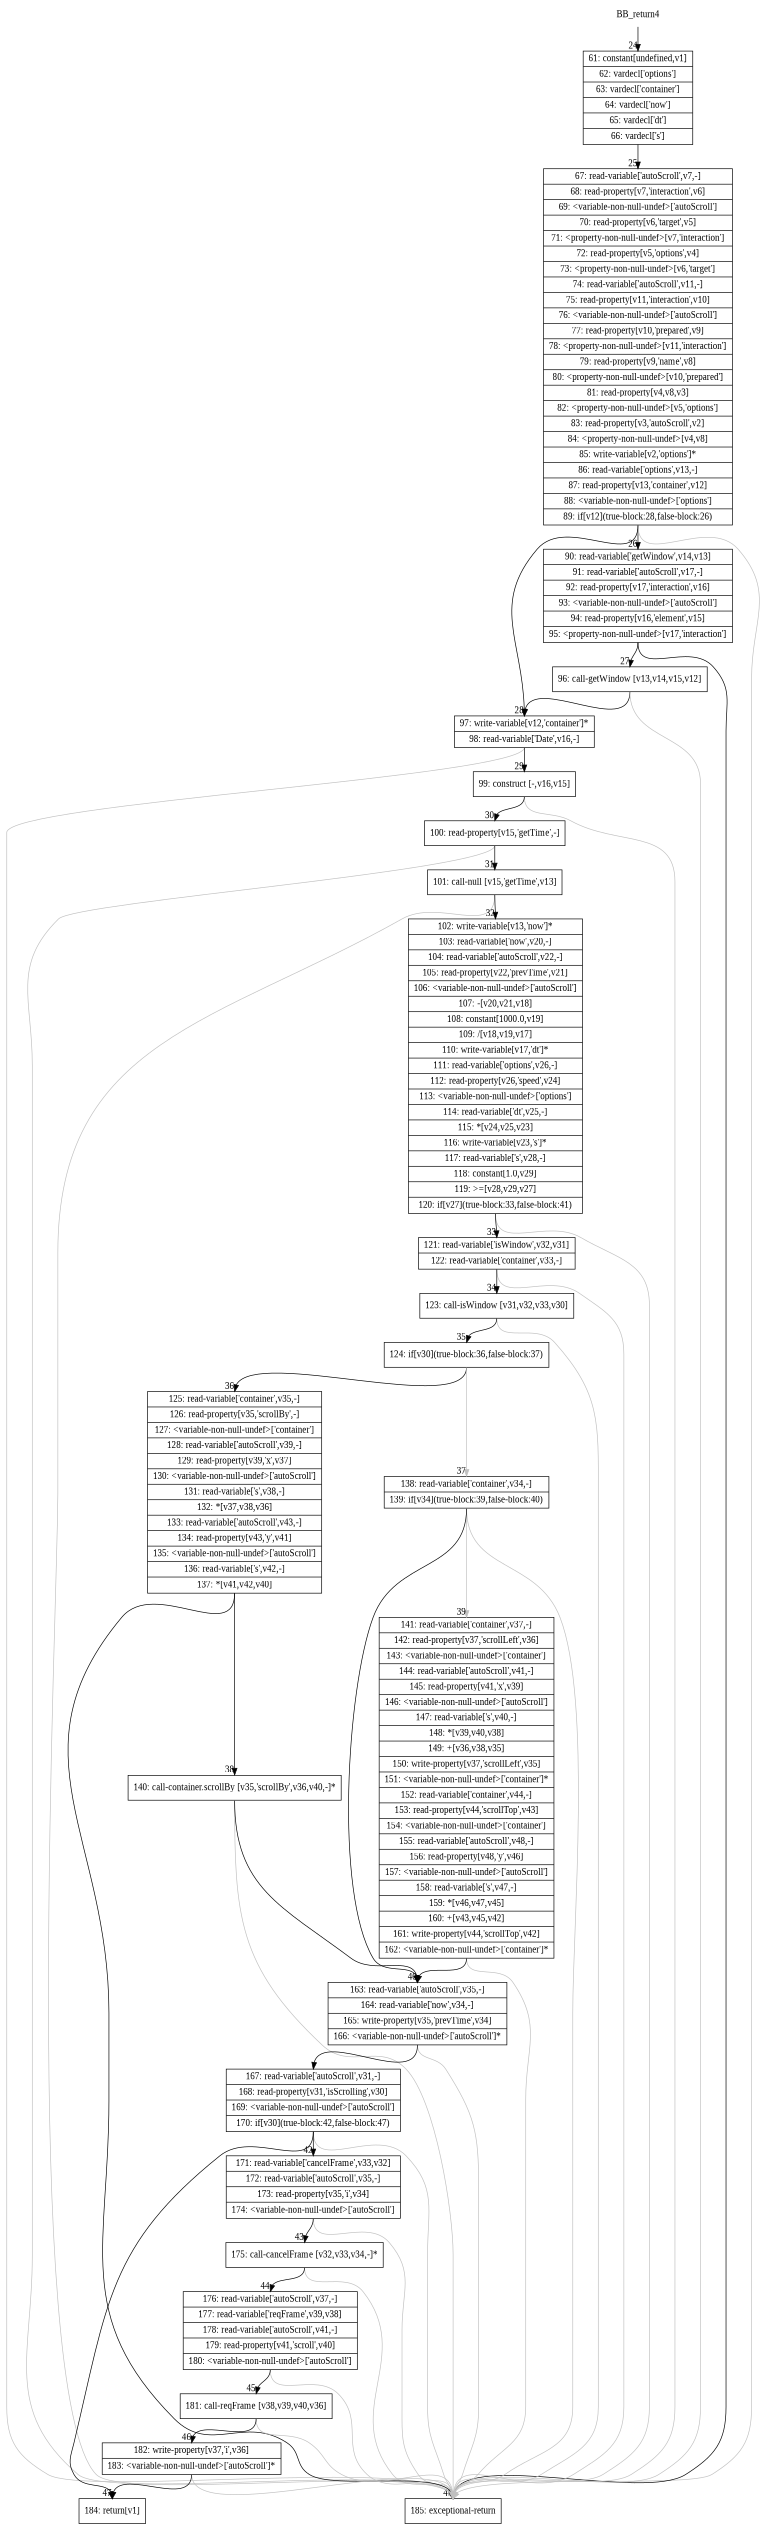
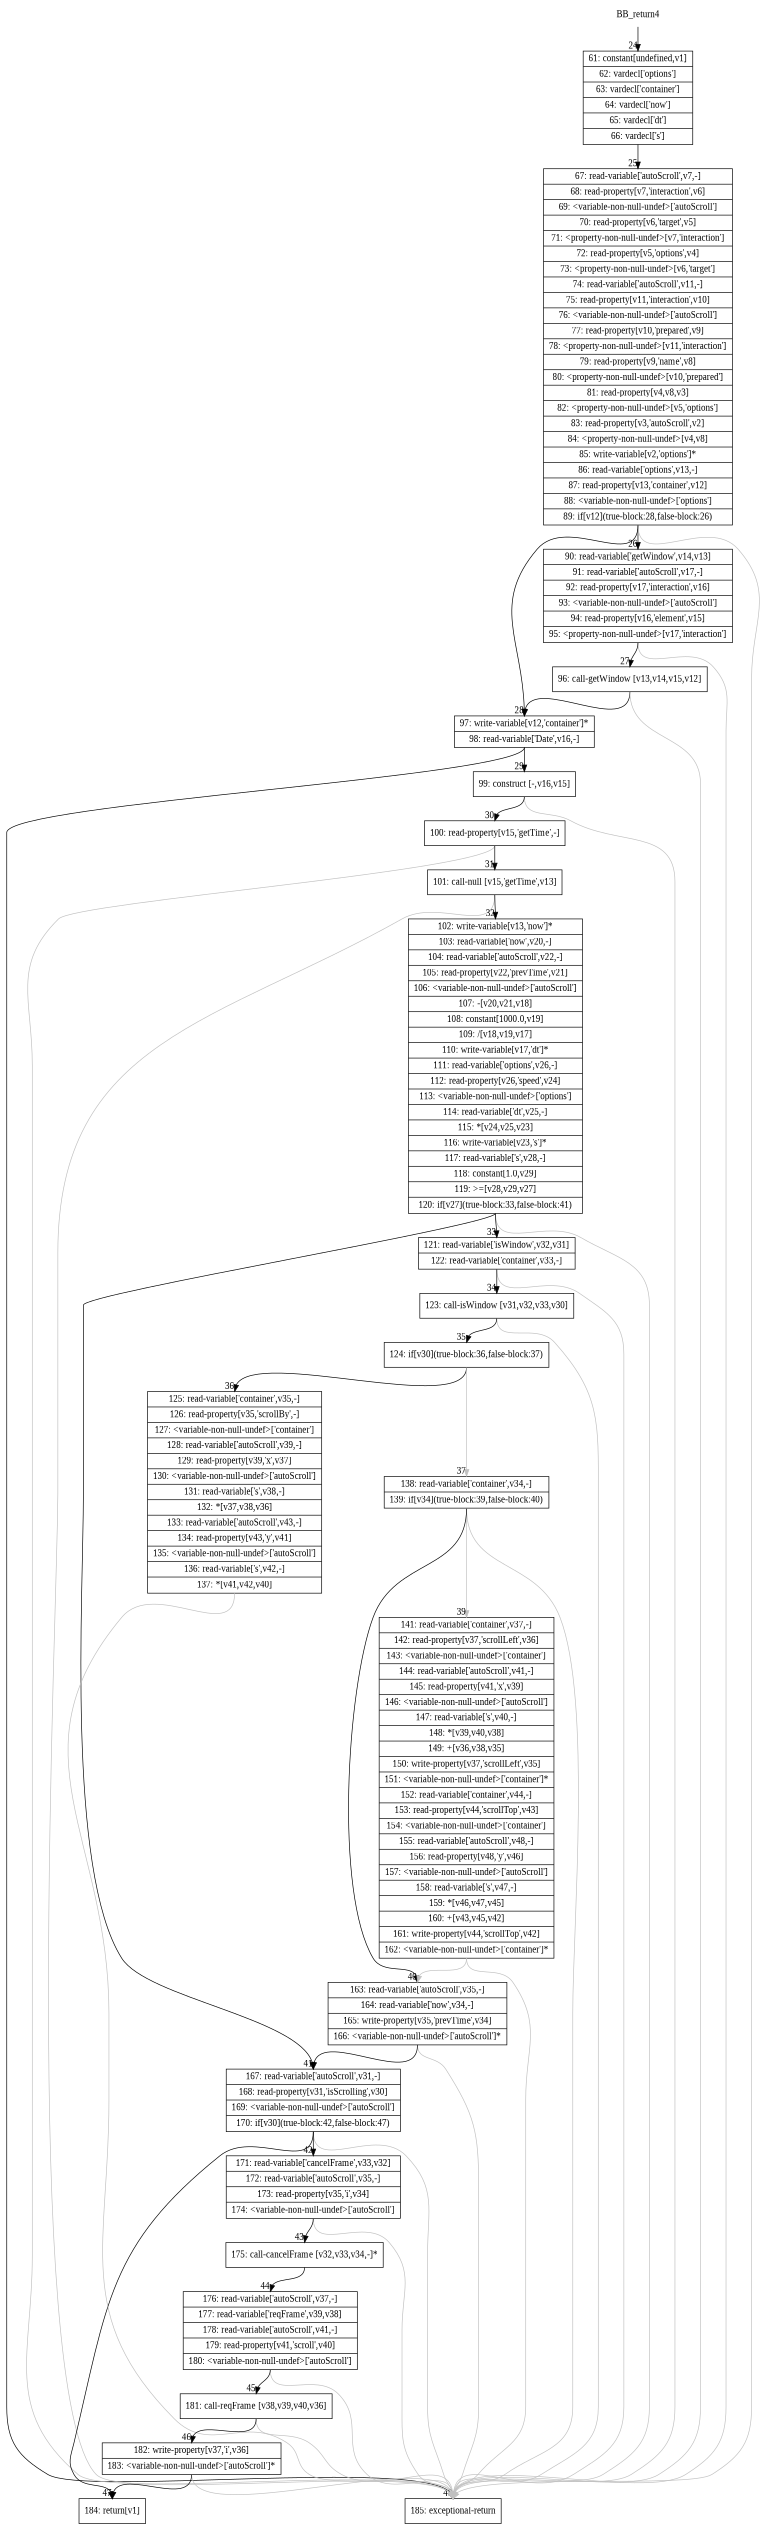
edge "102: write-variable[v13,'now']*" -> "167: read-variable['autoScroll',v31,-]": added
edge "97: write-variable[v12,'container']*" -> "185: exceptional-return": color gray -> black
edge "90: read-variable['getWindow',v14,v13]" -> "185: exceptional-return": color black -> gray
node "140: call-container.scrollBy [v35,'scrollBy',v36,v40,-]*": removed
edge "141: read-variable['container',v37,-]" -> "163: read-variable['autoScroll',v35,-]": color black -> gray
edge "125: read-variable['container',v35,-]" -> "185: exceptional-return": color black -> gray
edge "175: call-cancelFrame [v32,v33,v34,-]*" -> "185: exceptional-return": removed
